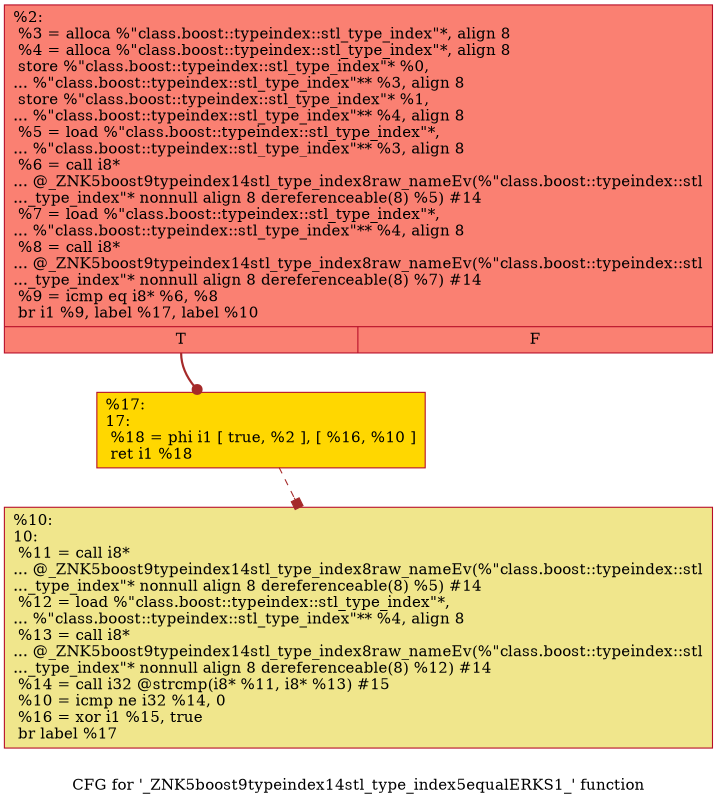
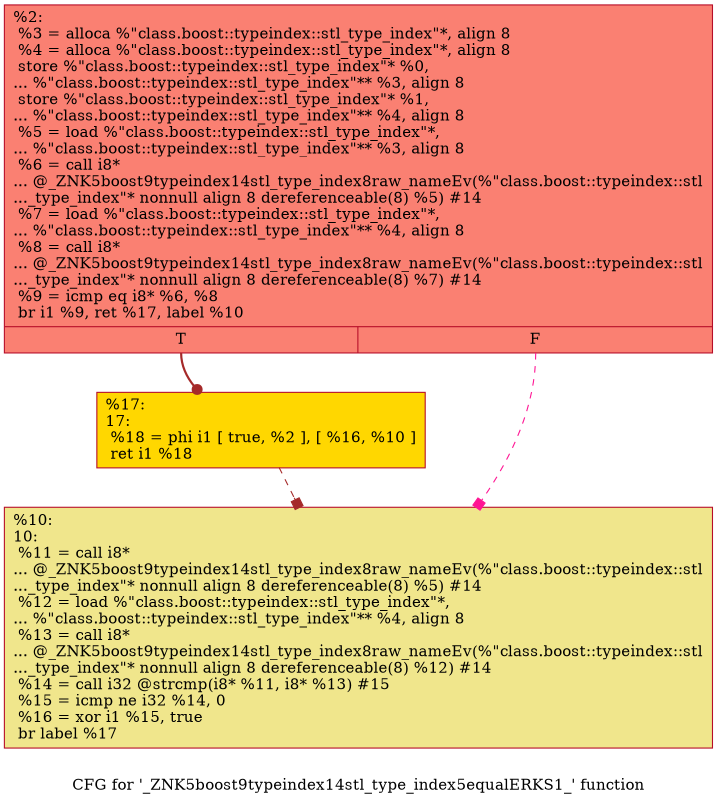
node "%2:": text "br i1 %9, label %17, label %10" -> "br i1 %9, ret %17, label %10"
edge "%2:" -> "%10:": added
node "%10:": text "%10 = icmp ne i32 %14, 0" -> "%15 = icmp ne i32 %14, 0"
